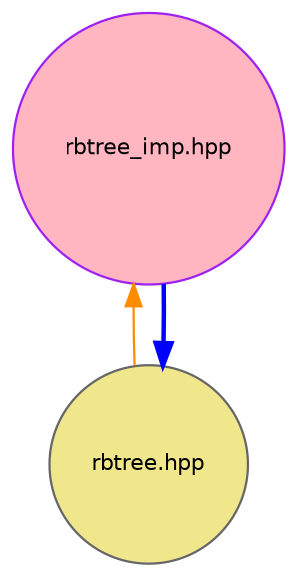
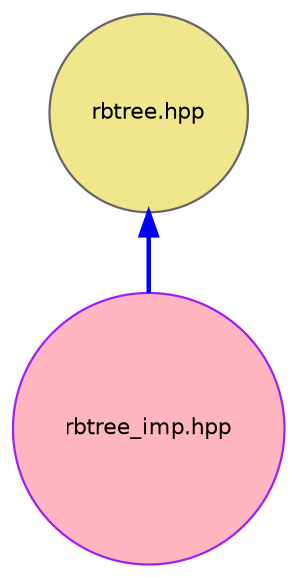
edge "rbtree.hpp" -> "rbtree_imp.hpp": removed
